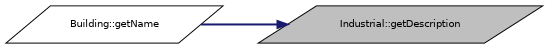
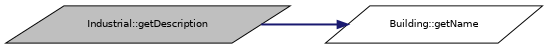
edge "Building::getName" -> "Industrial::getDescription": reversed
